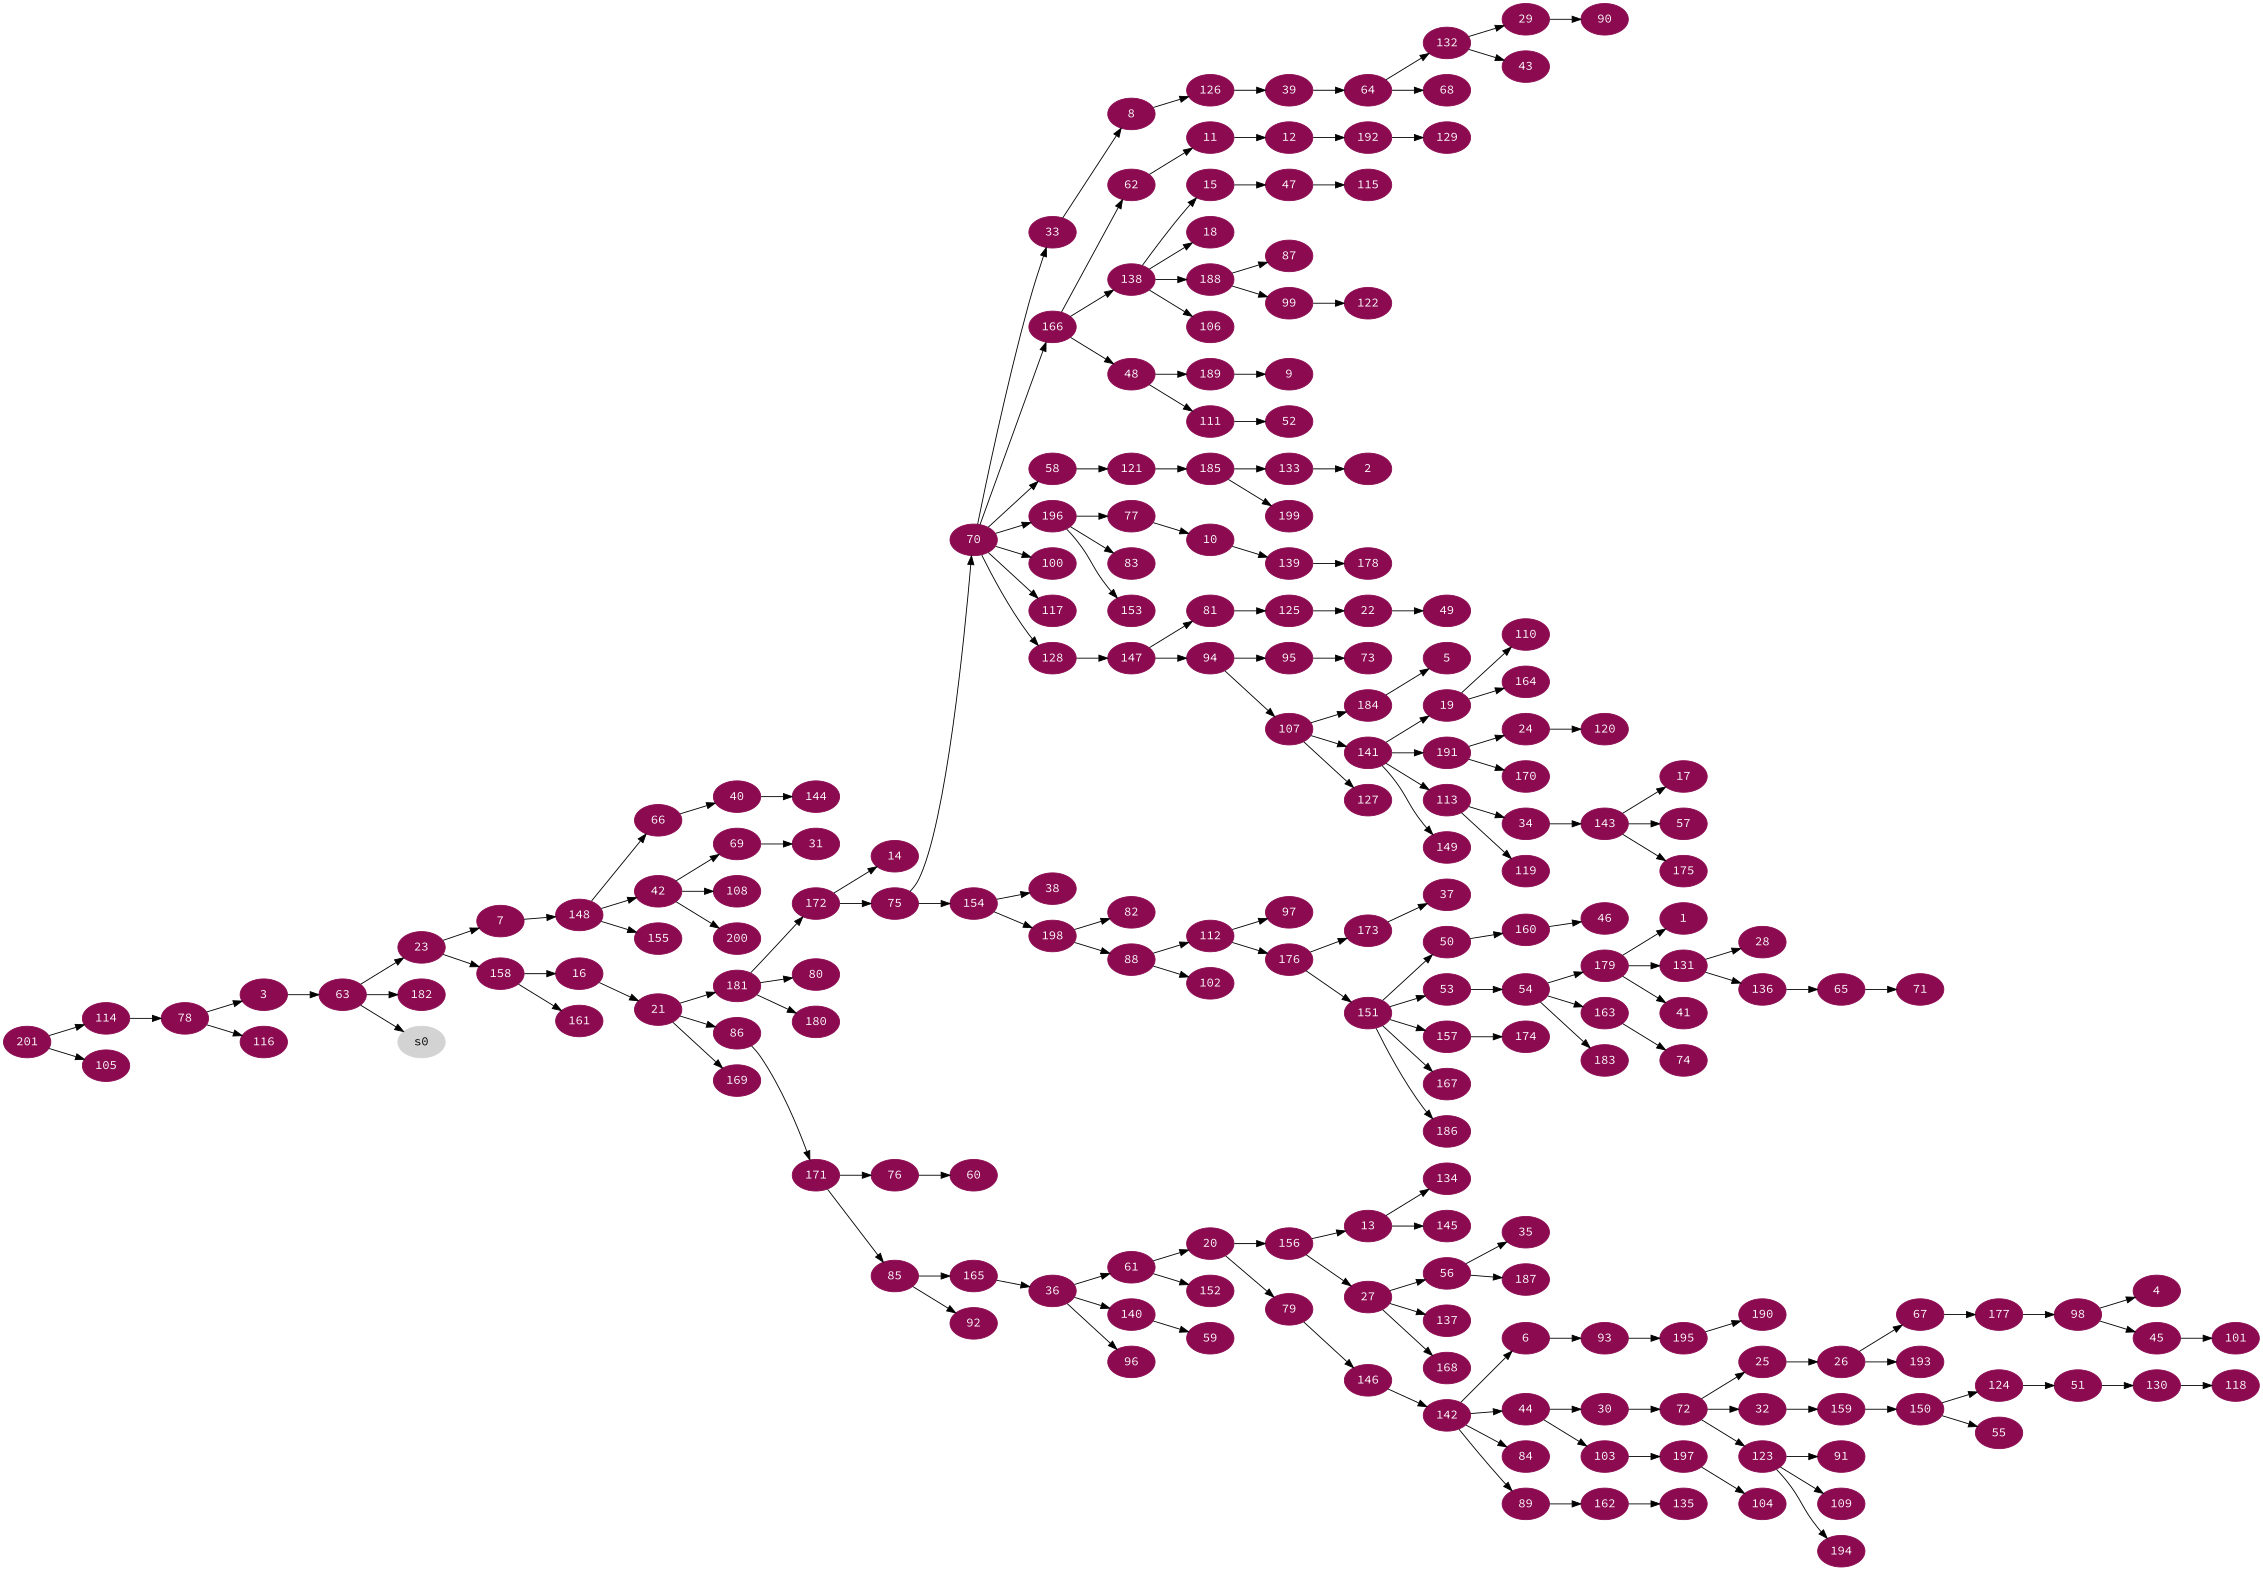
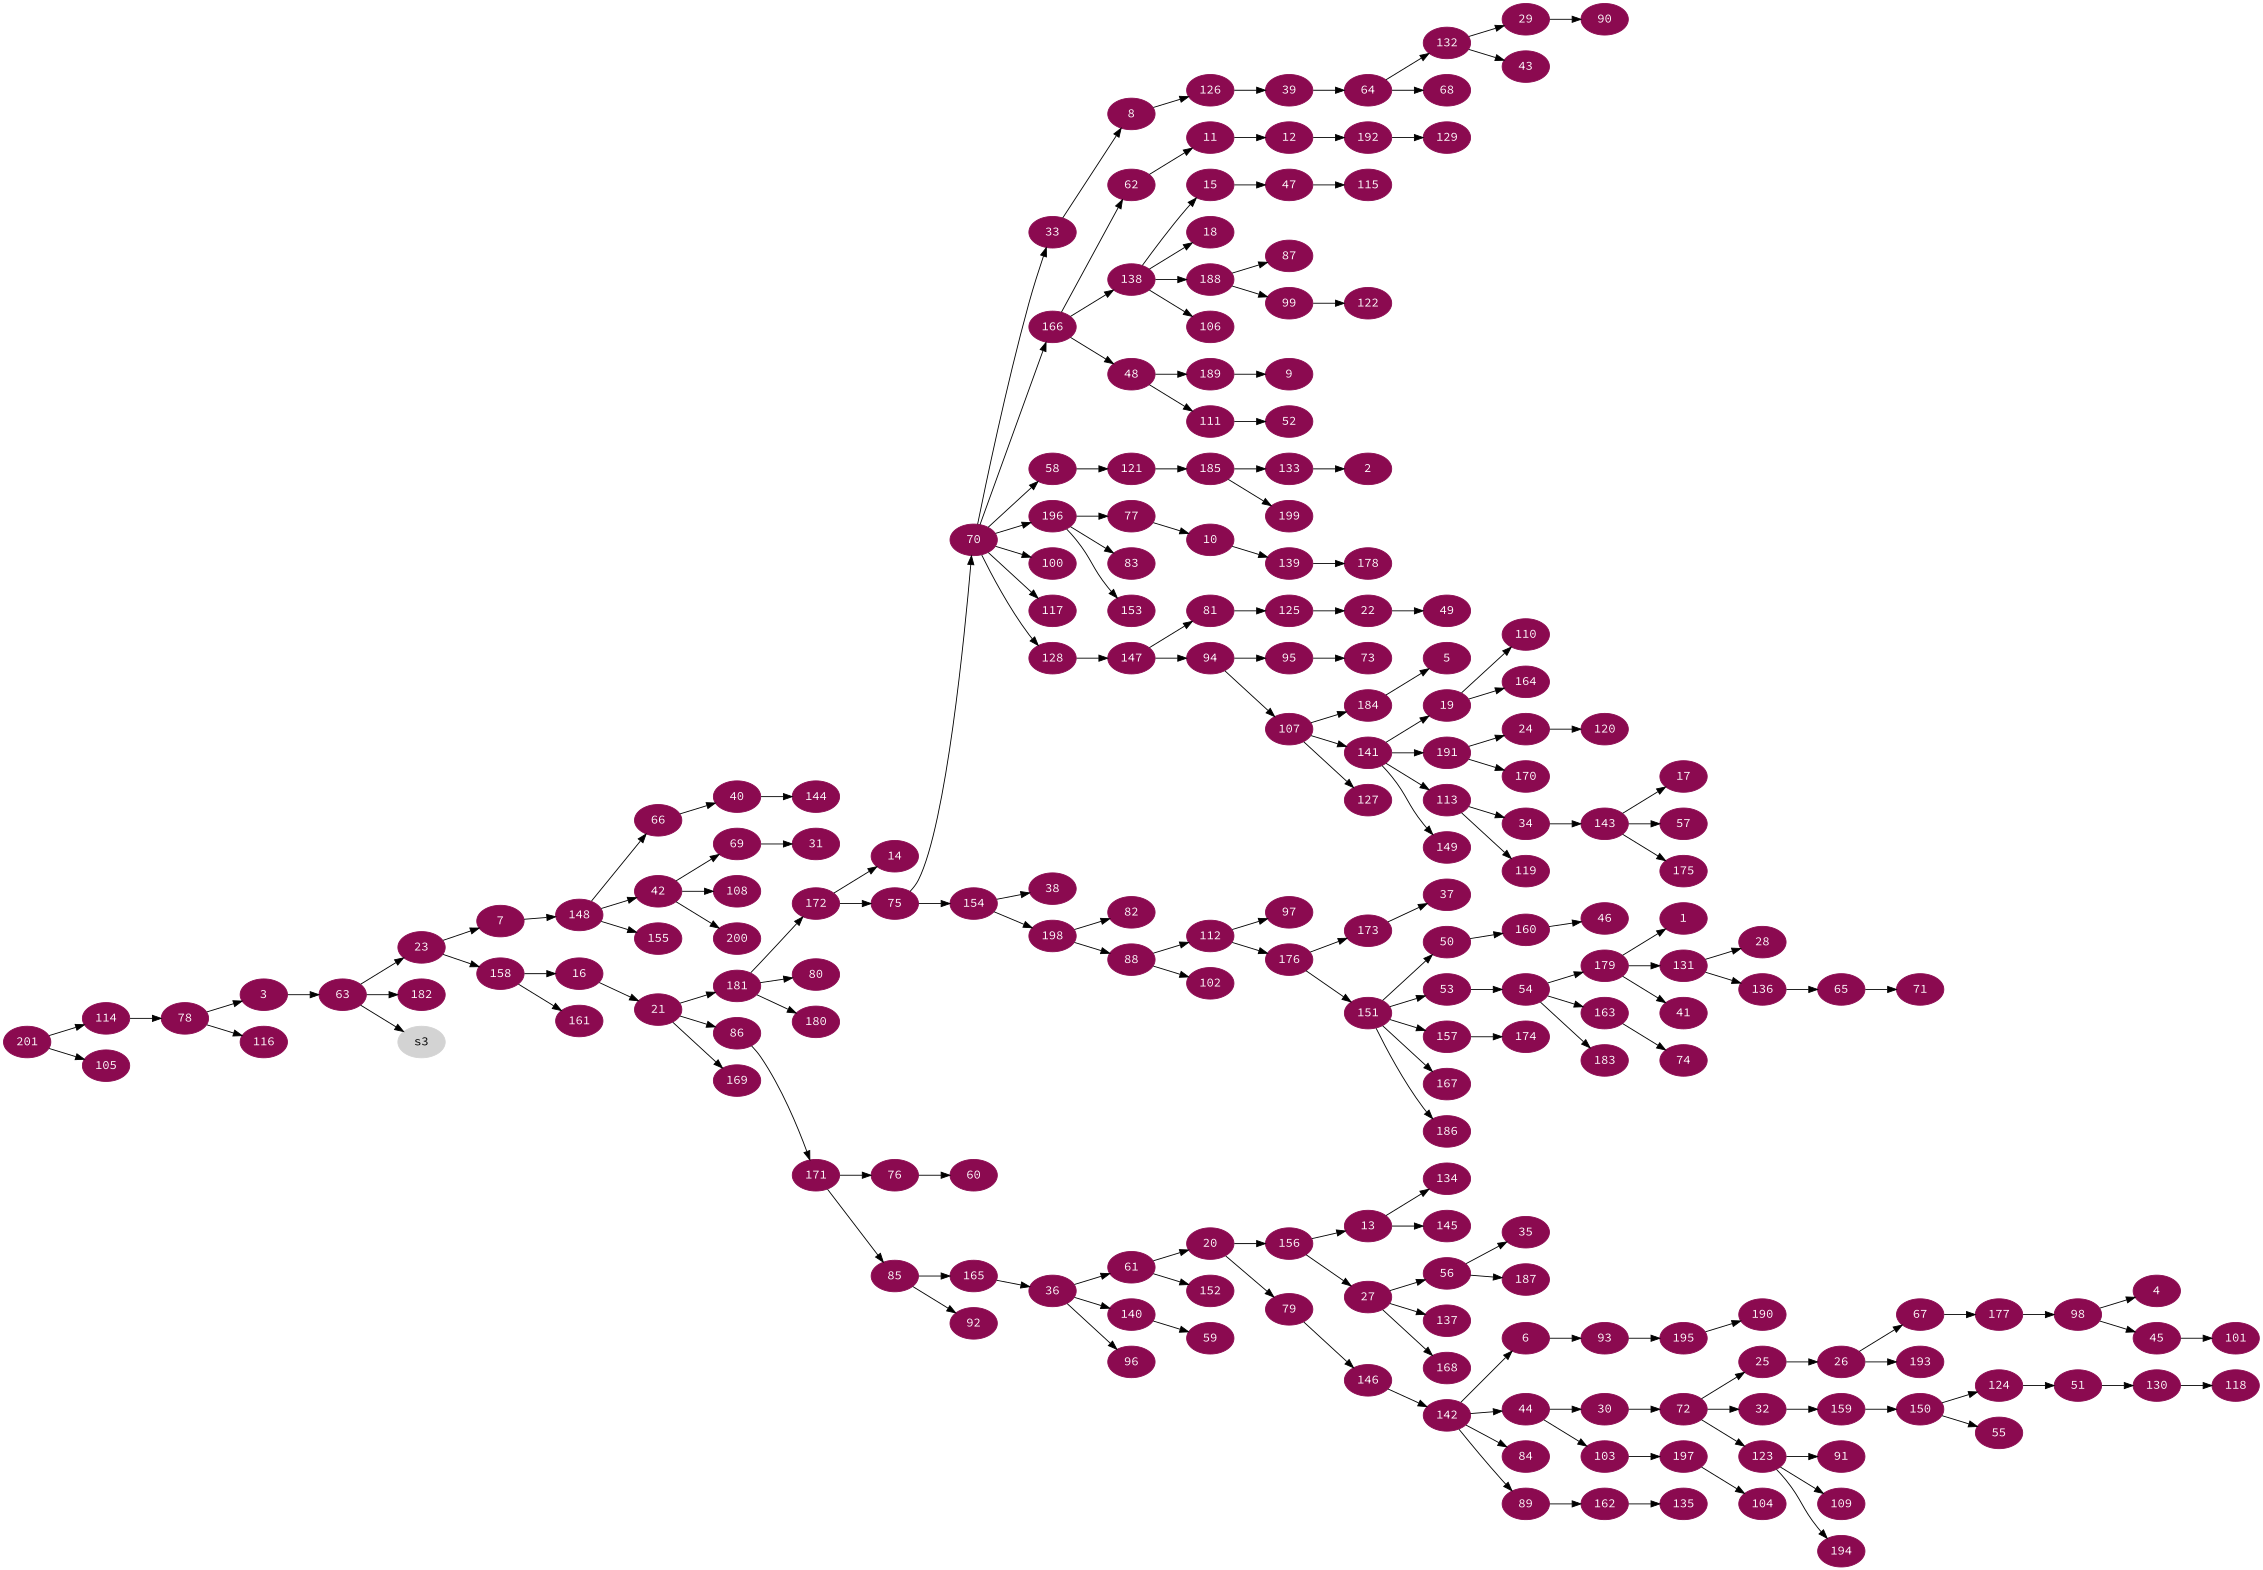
node "s0": label "s0" -> "s3"
